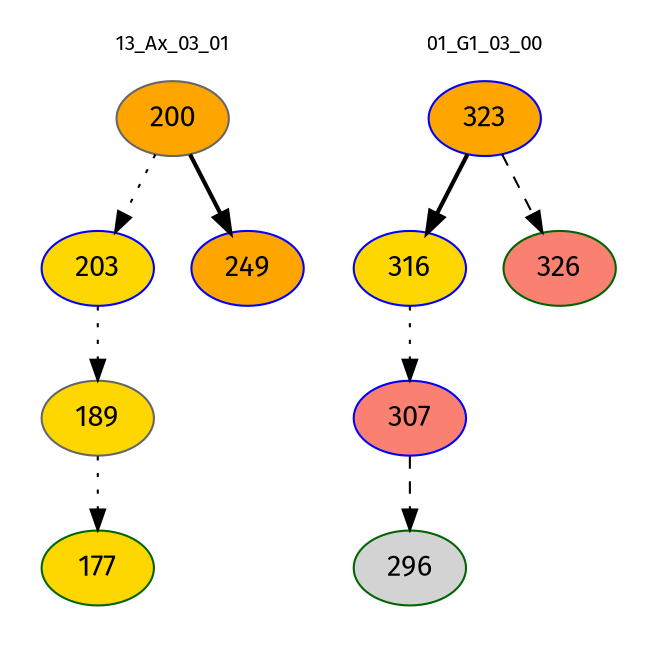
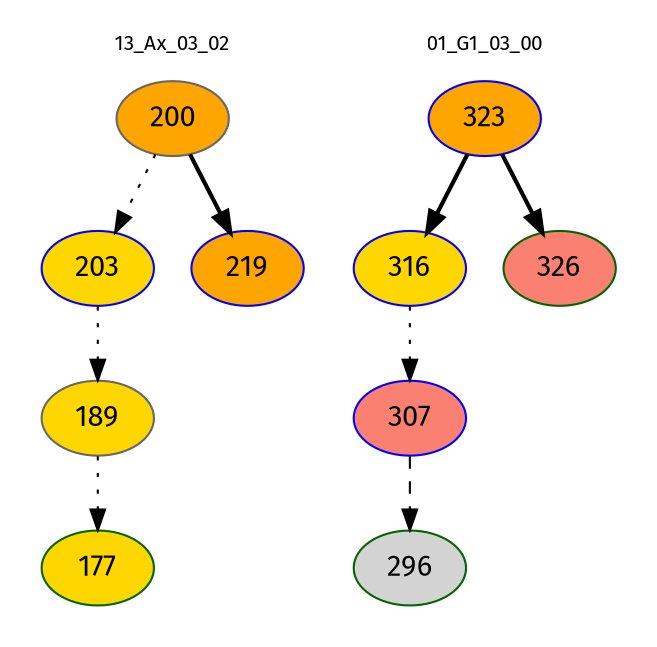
cluster "13_Ax_03_01": label "13_Ax_03_01" -> "13_Ax_03_02"
edge "323" -> "326": style dashed -> bold
node "249": label "249" -> "219"
